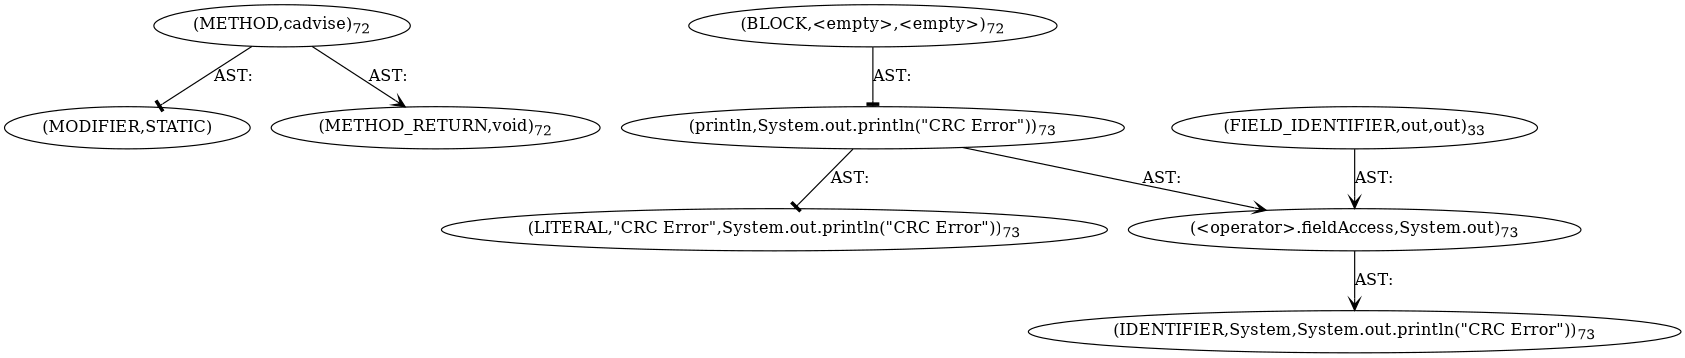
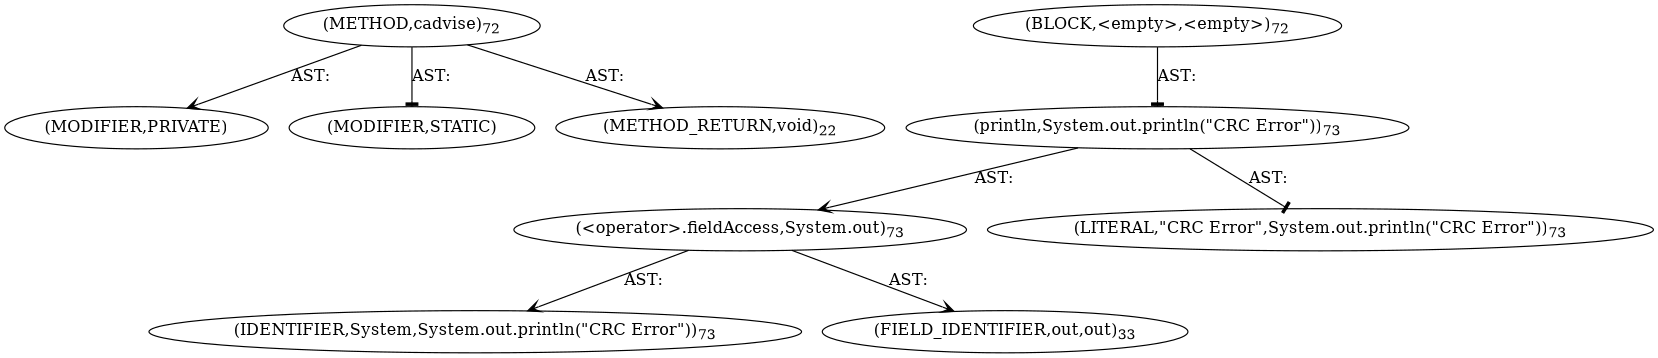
node "(METHOD_RETURN,void)": text "72" -> "22"
node "(MODIFIER,PRIVATE)": added
edge "(FIELD_IDENTIFIER,out,out)" -> "(<operator>.fieldAccess,System.out)": reversed
